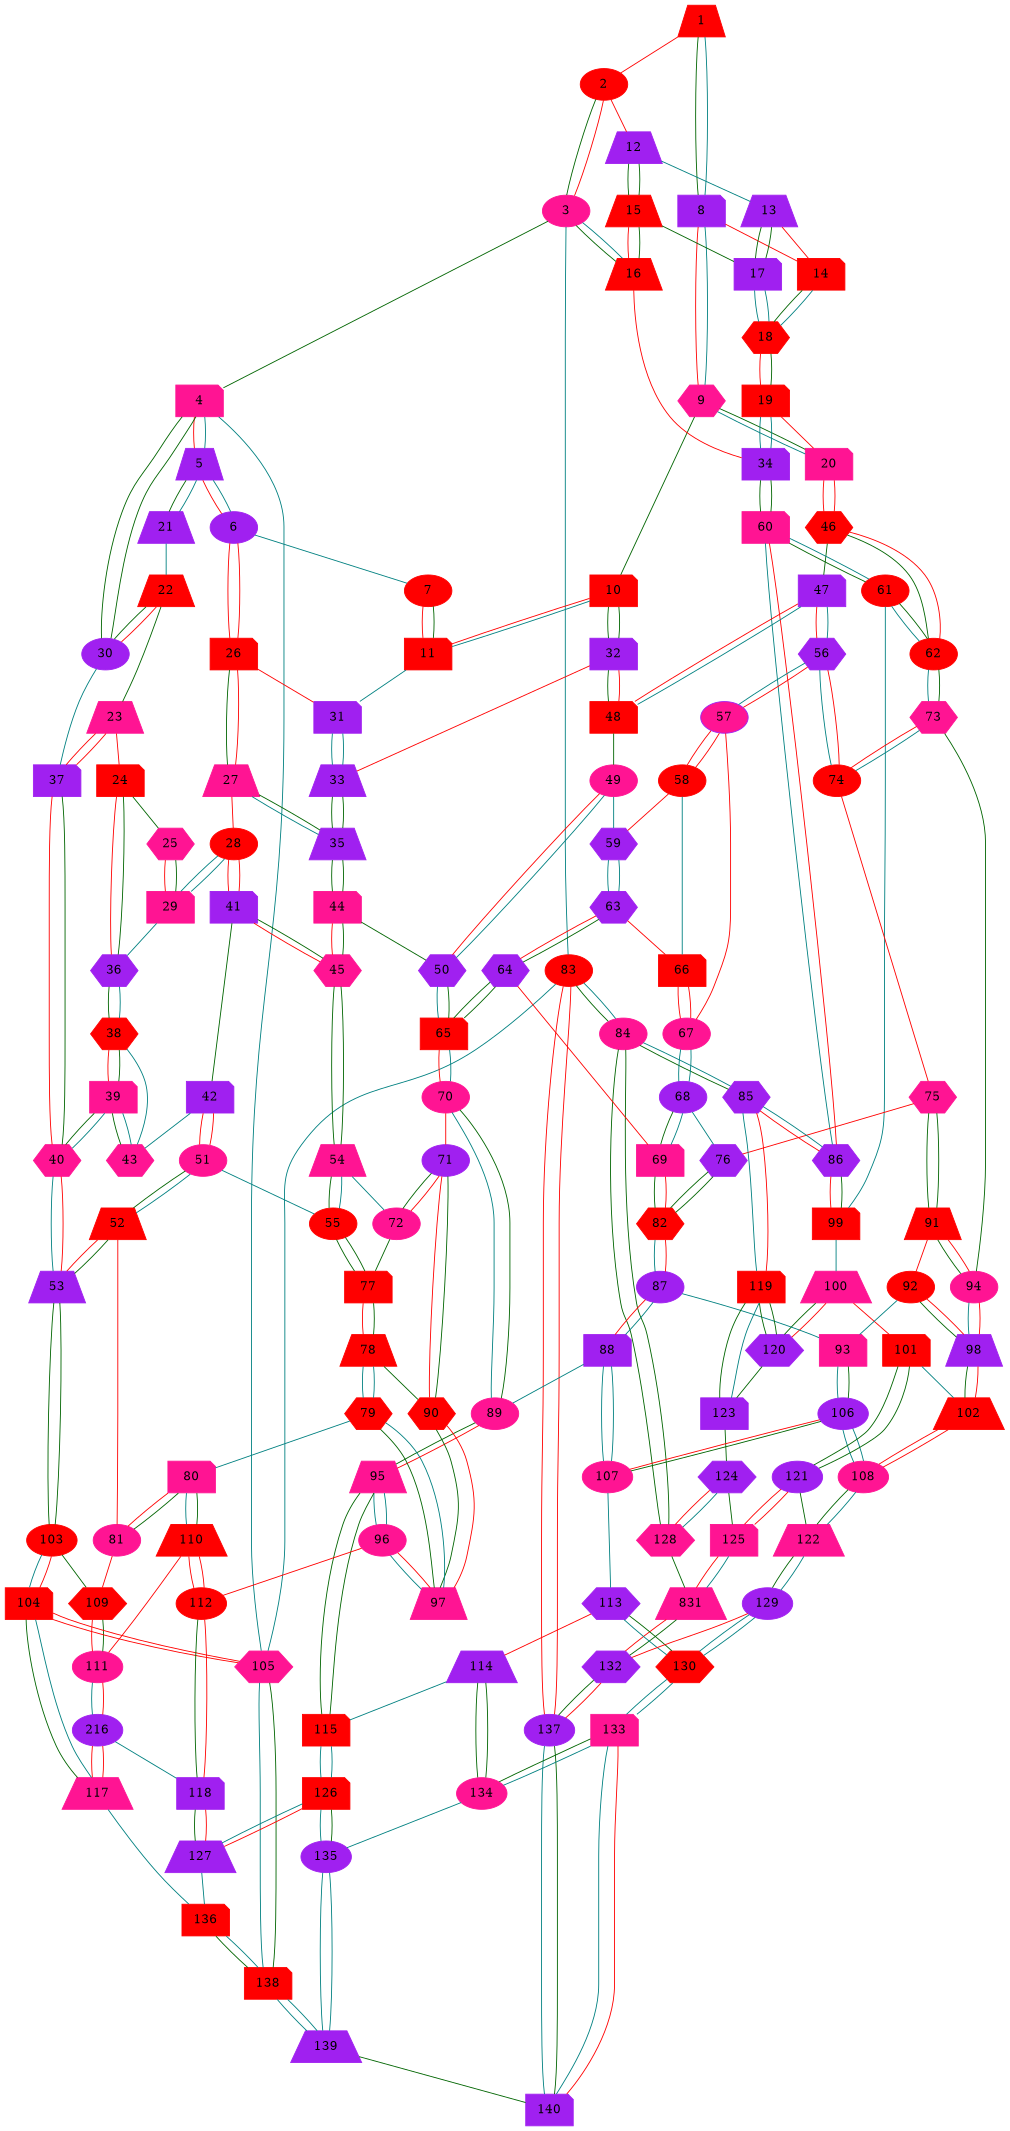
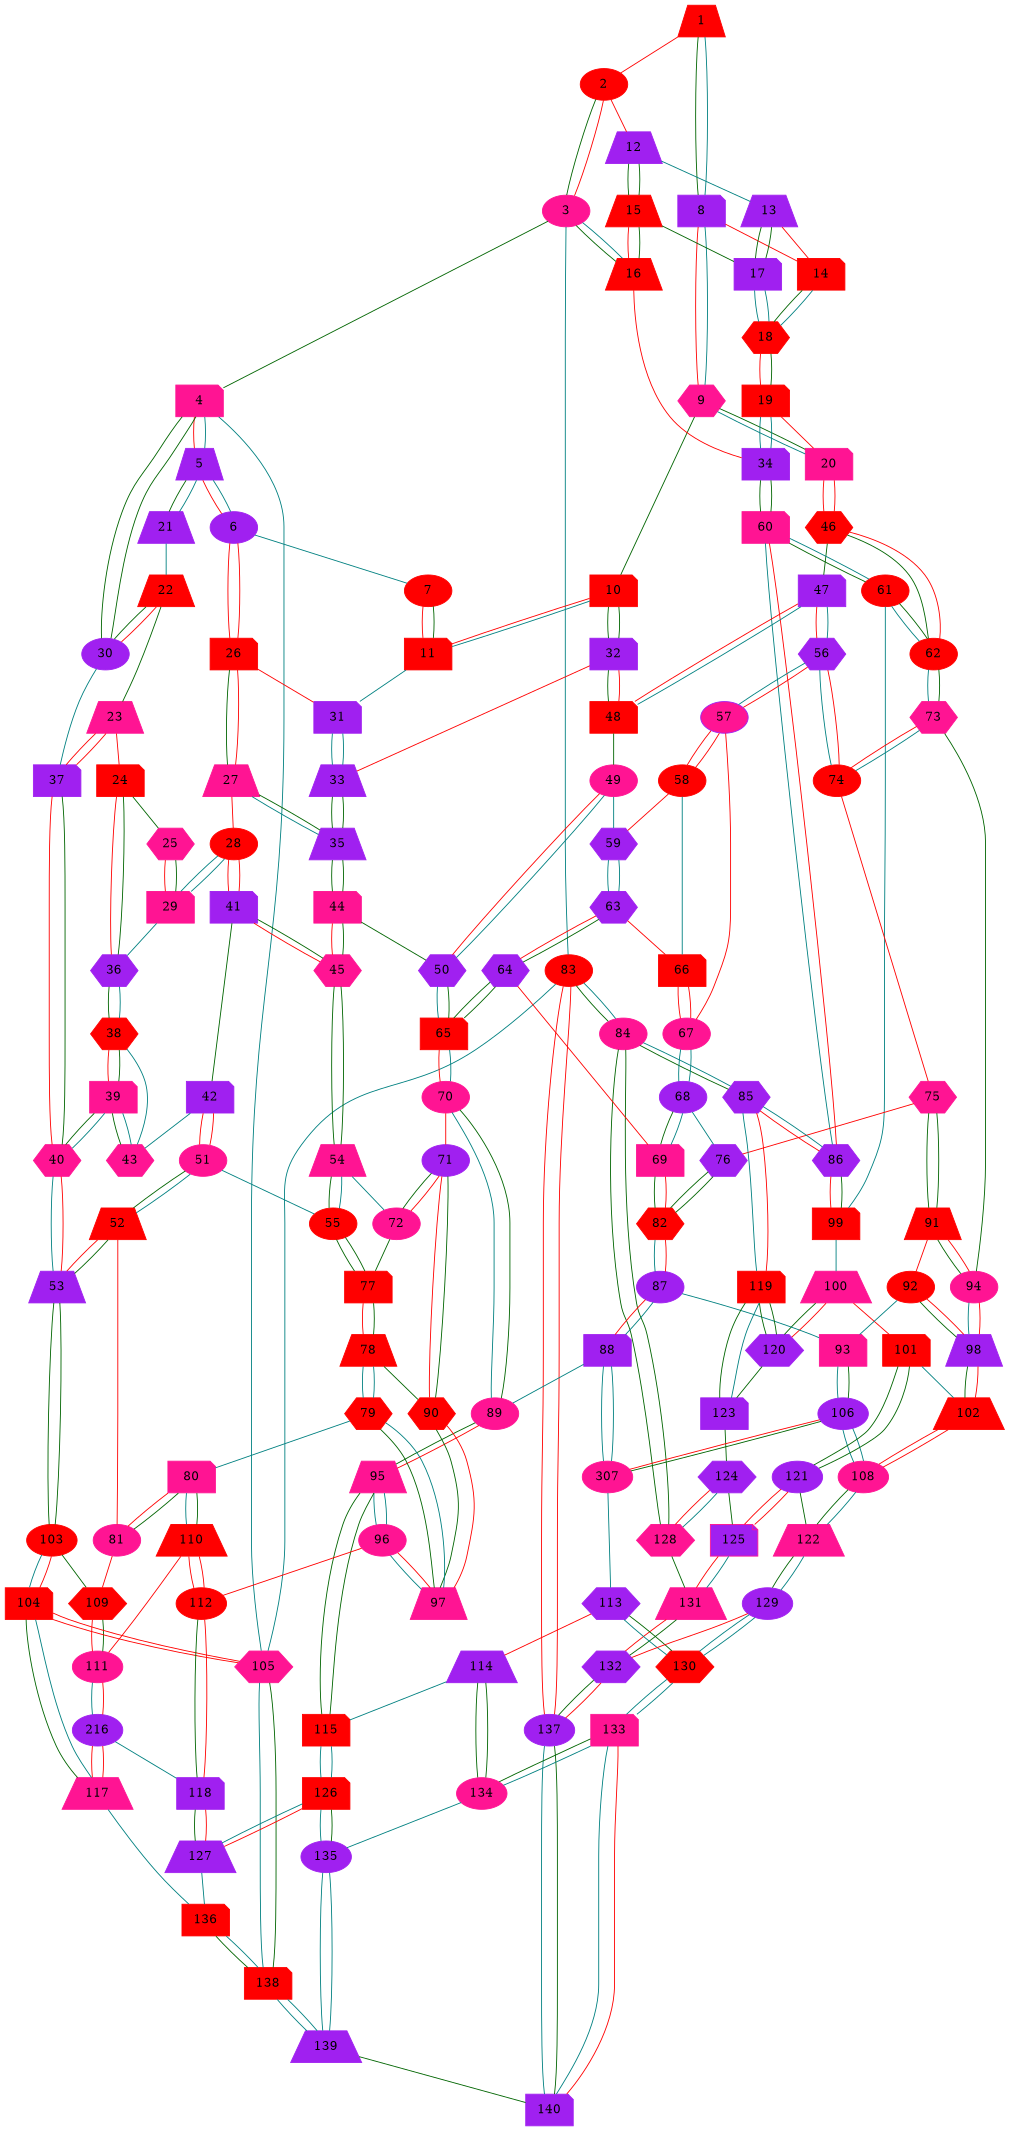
node "107": label "107" -> "307"
node "125": fillcolor deeppink -> purple
node "831": label "831" -> "131"
